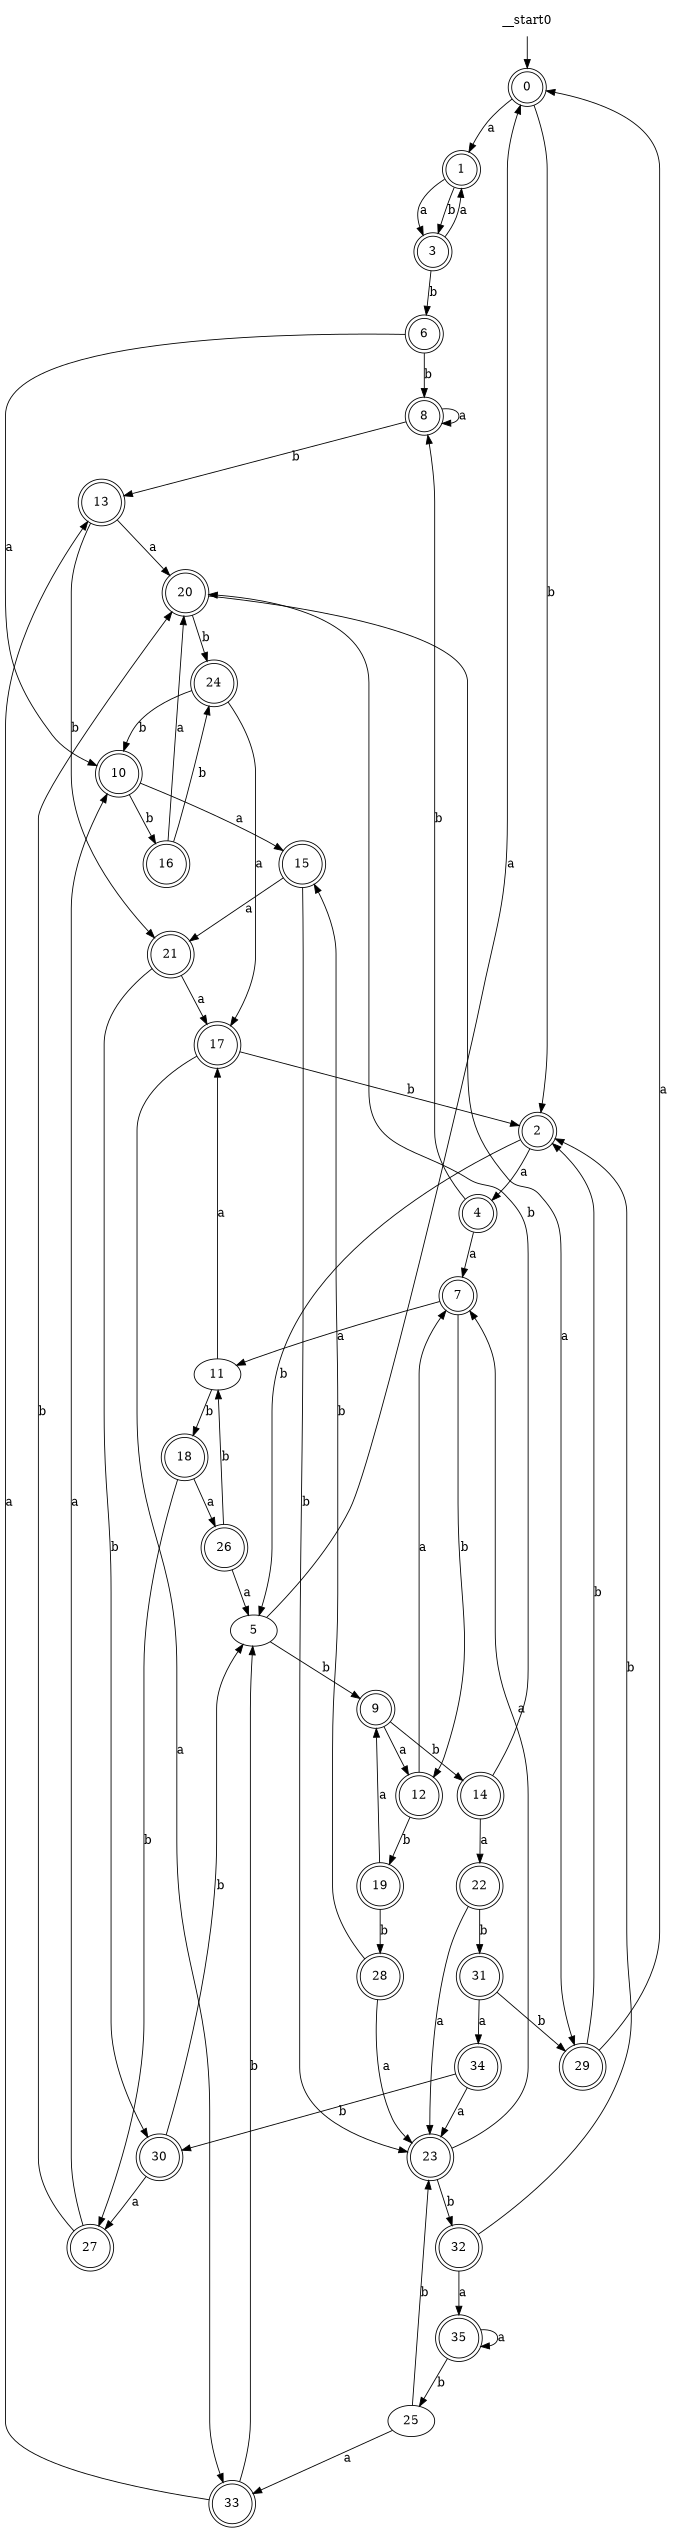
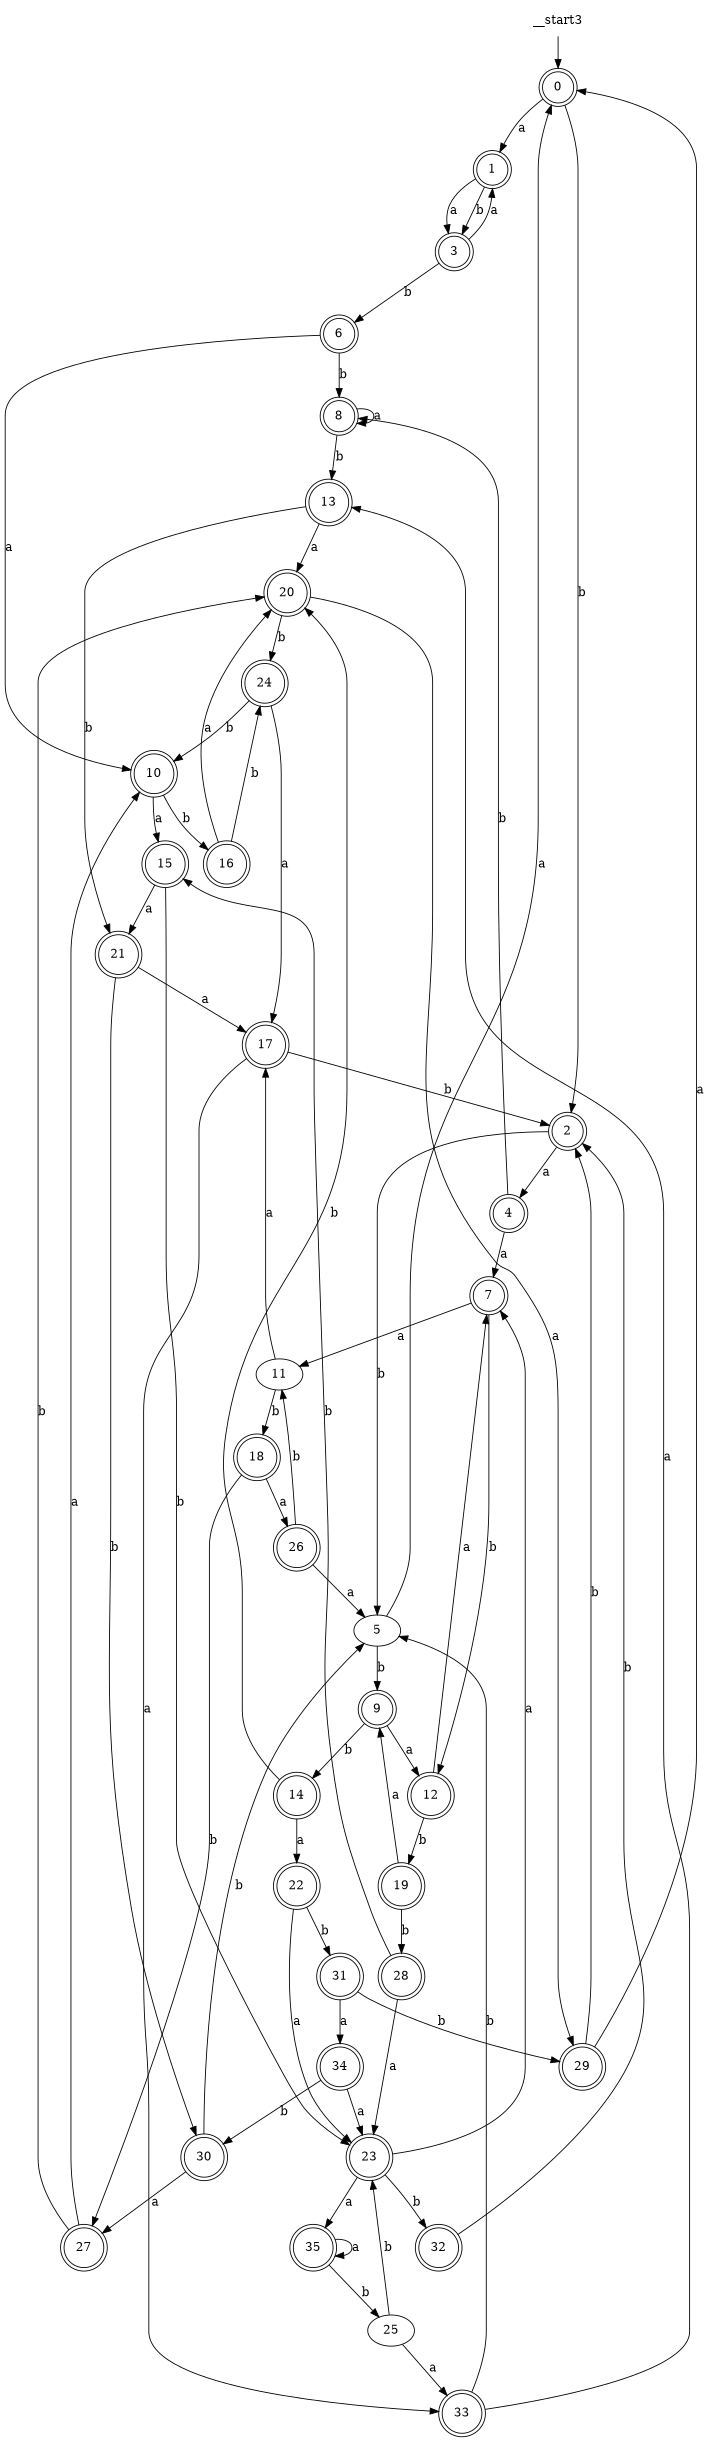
node "__start0": label "__start0" -> "__start3"
edge "32" -> "35": now "23" -> "35"
